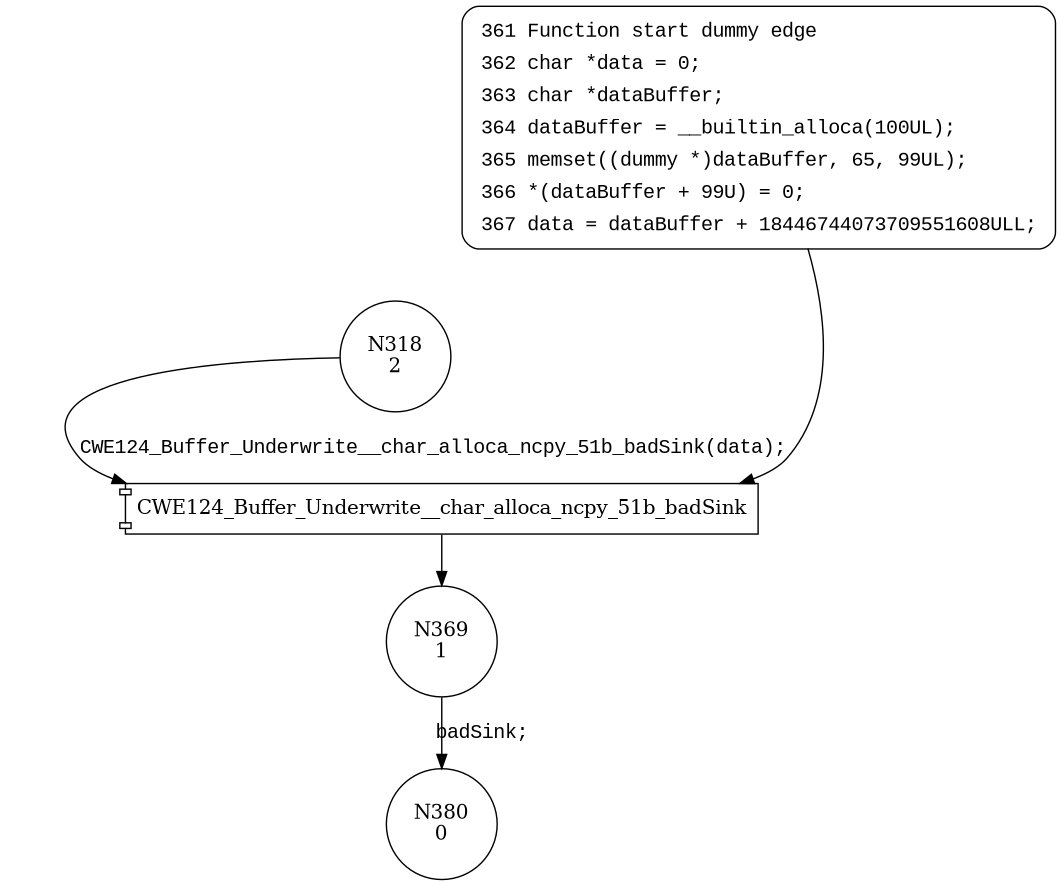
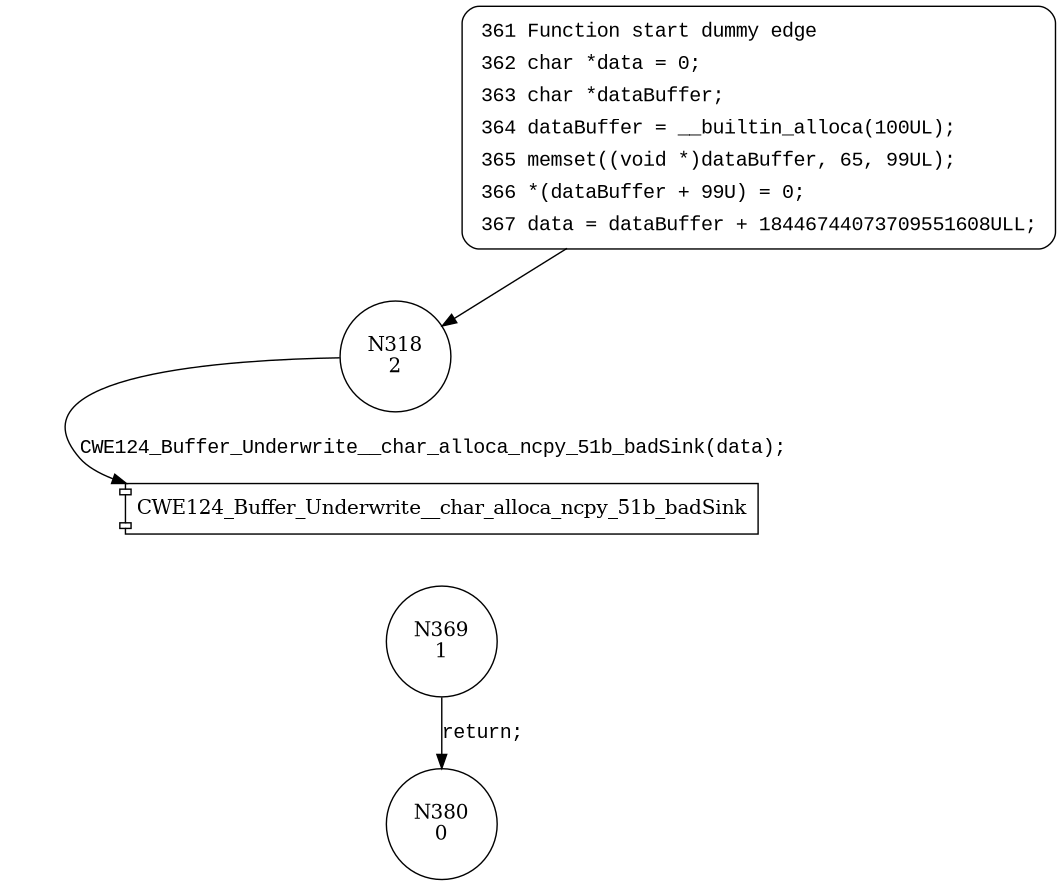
node "361": text "memset((dummy *)dataBuffer, 65, 99UL);" -> "memset((void *)dataBuffer, 65, 99UL);"
edge "361" -> "CWE124_Buffer_Underwrite__char_alloca_ncpy_51b_badSink": now "361" -> "N318 2"
edge "CWE124_Buffer_Underwrite__char_alloca_ncpy_51b_badSink" -> "N369 1": removed
edge "N369 1" -> "N380 0": label "badSink;" -> "return;"
